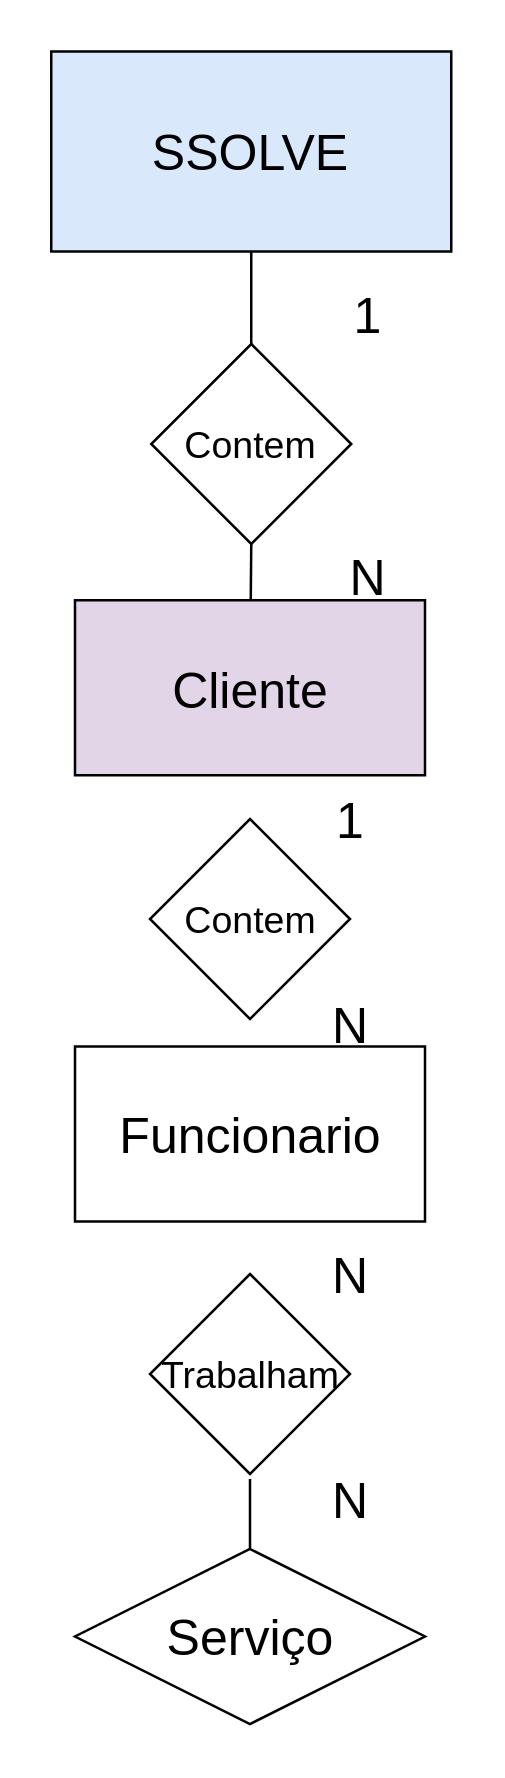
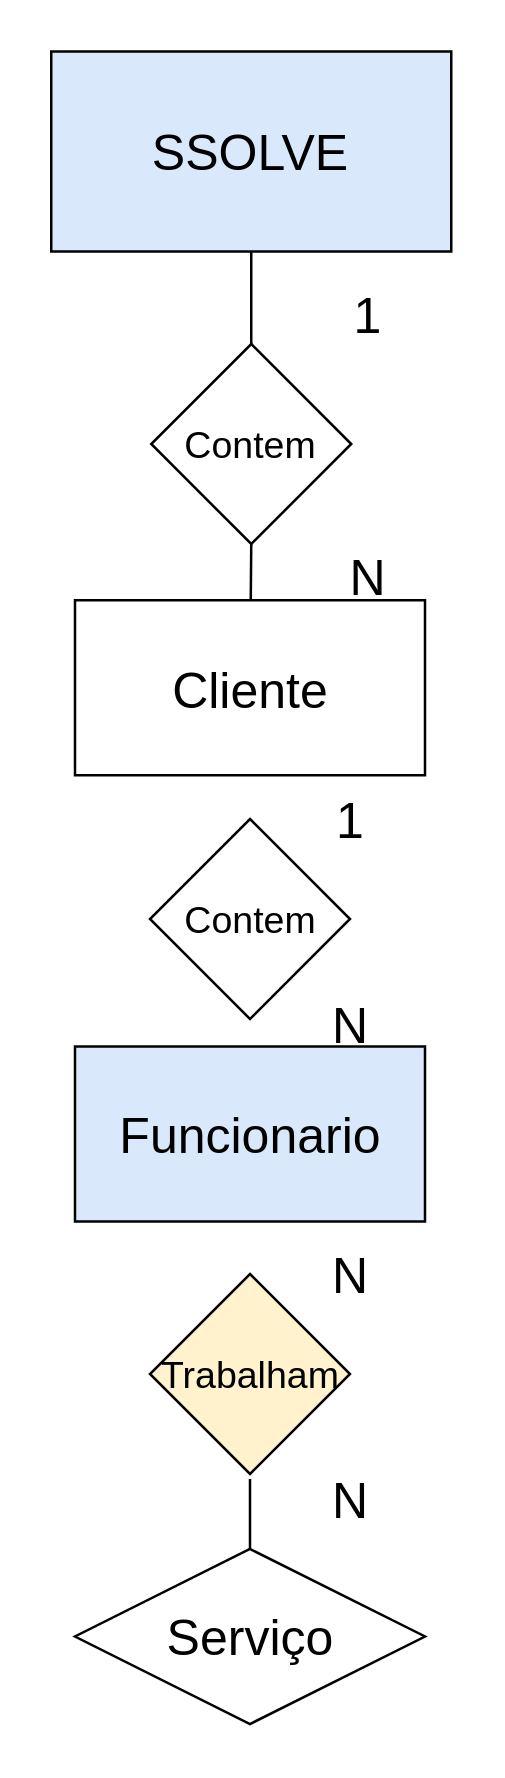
node "Cliente": fillcolor #e1d5e7 -> #ffffff
node "Funcionario": fillcolor #ffffff -> #dae8fc
node "Trabalham": fillcolor #ffffff -> #fff2cc
